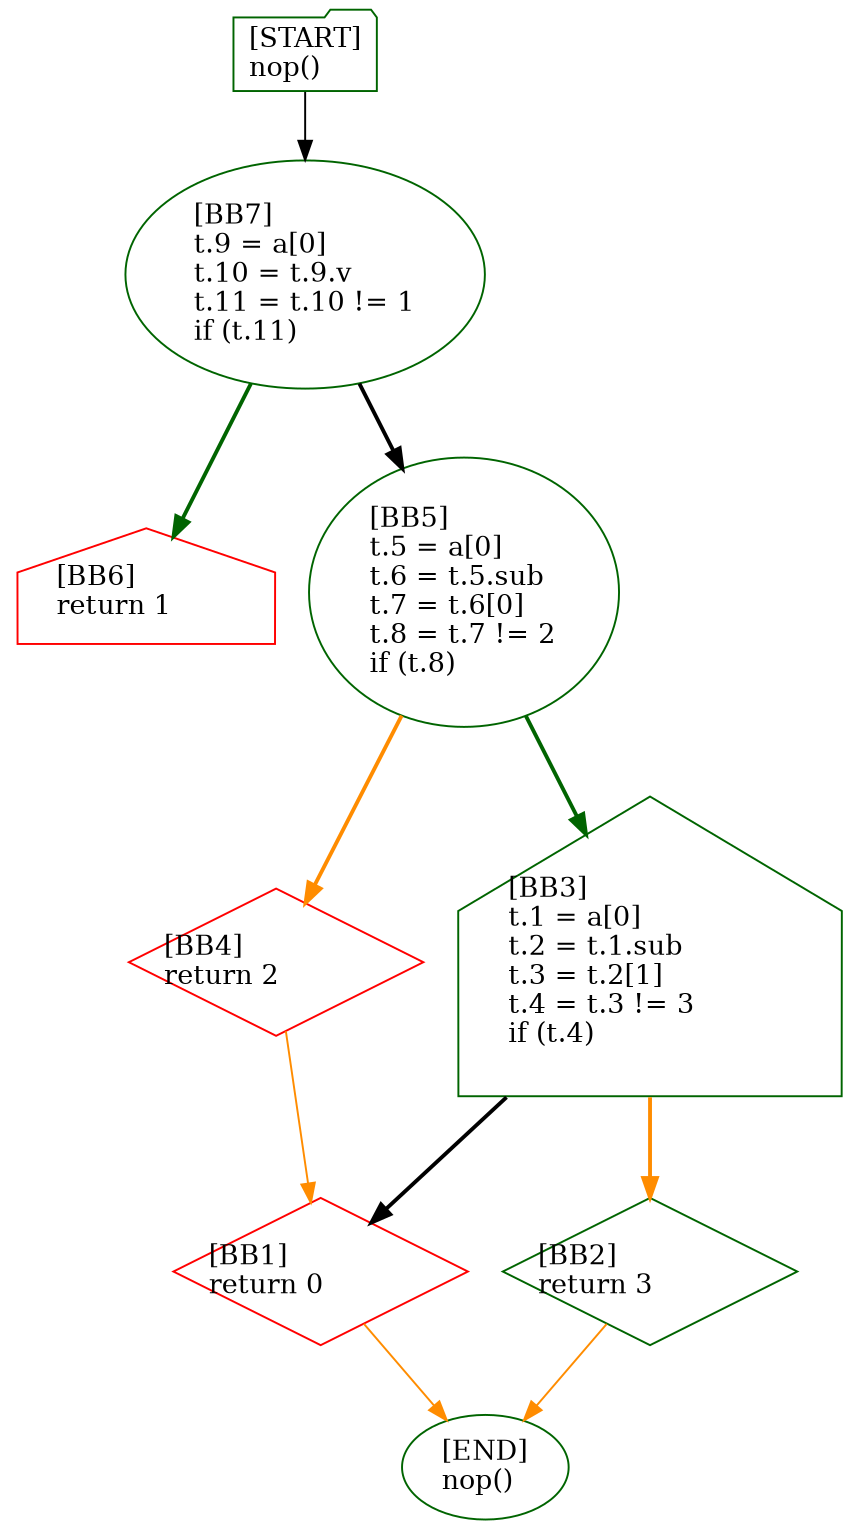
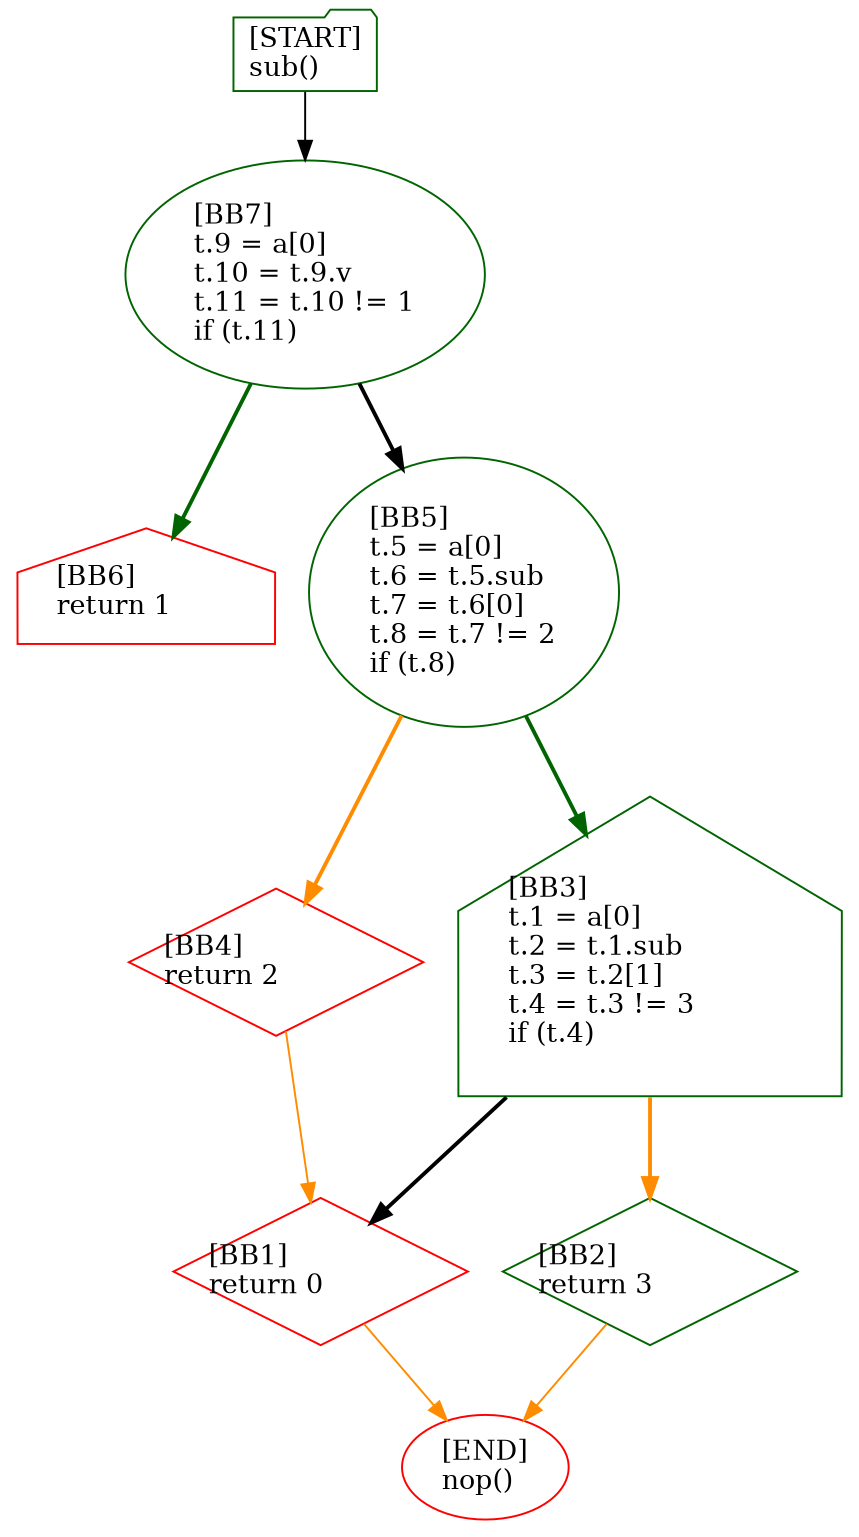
node "[START] nop()": label "[START] nop()" -> "[START] sub()"
node "[END] nop()": color darkgreen -> red
